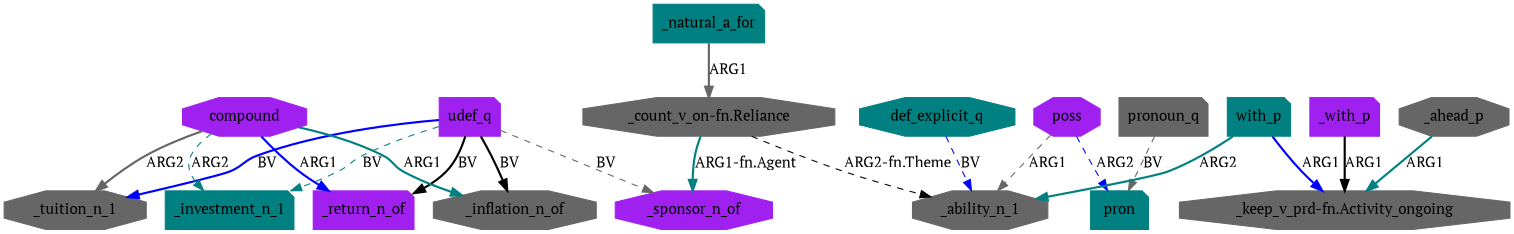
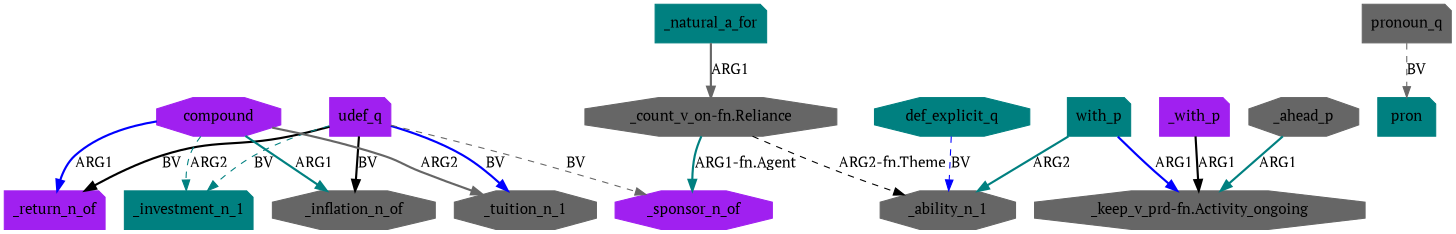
node "poss": removed
